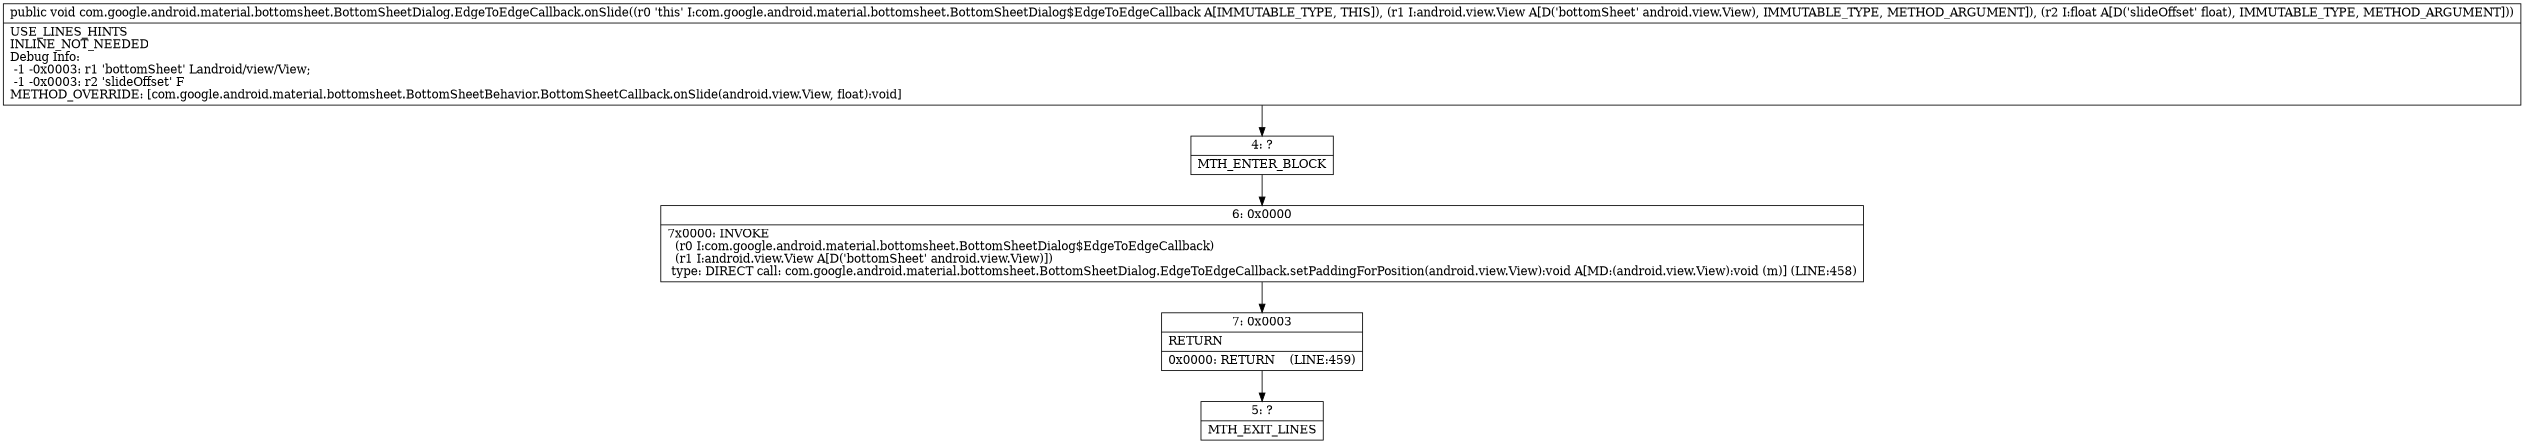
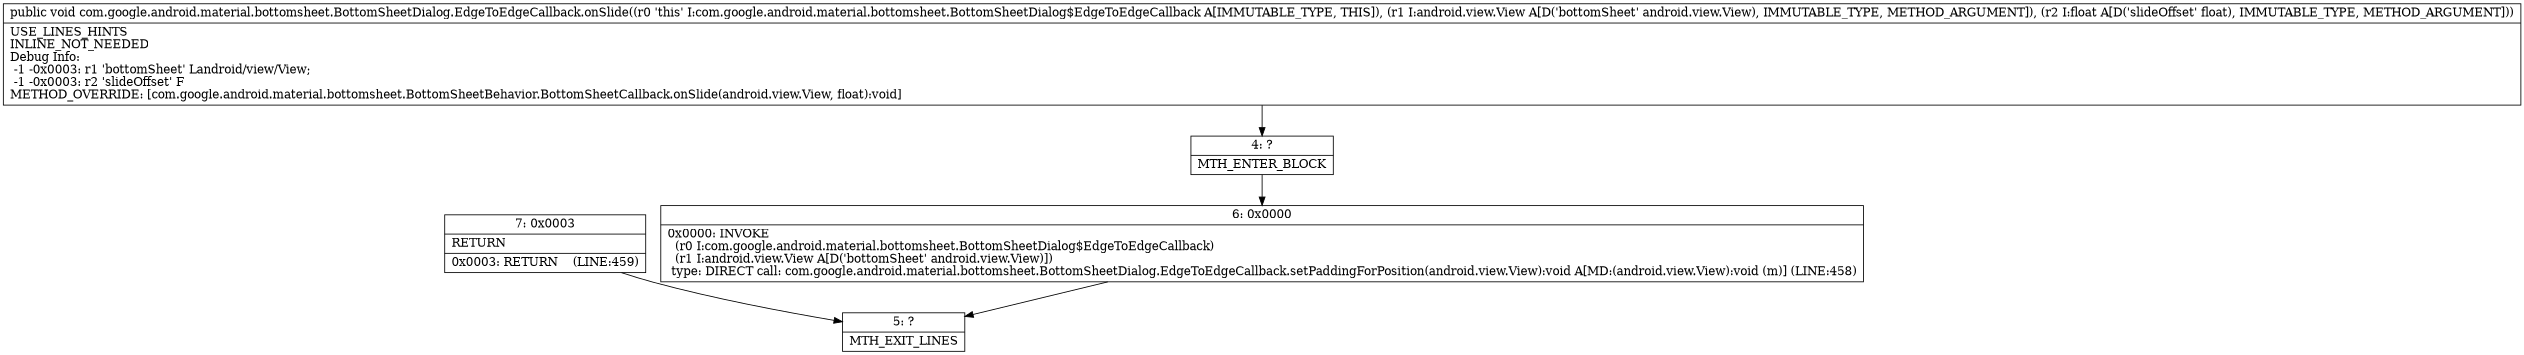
node "6: 0x0000": text "7x0000: INVOKE" -> "0x0000: INVOKE"
edge "6: 0x0000" -> "7: 0x0003": now "6: 0x0000" -> "5: ?"
node "7: 0x0003": text "0x0000: RETURN    (LINE:459)" -> "0x0003: RETURN    (LINE:459)"
